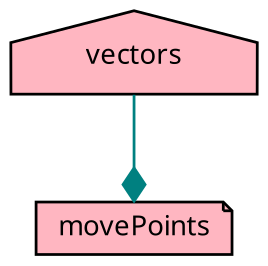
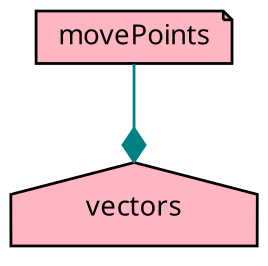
edge "vectors" -> "movePoints": reversed
